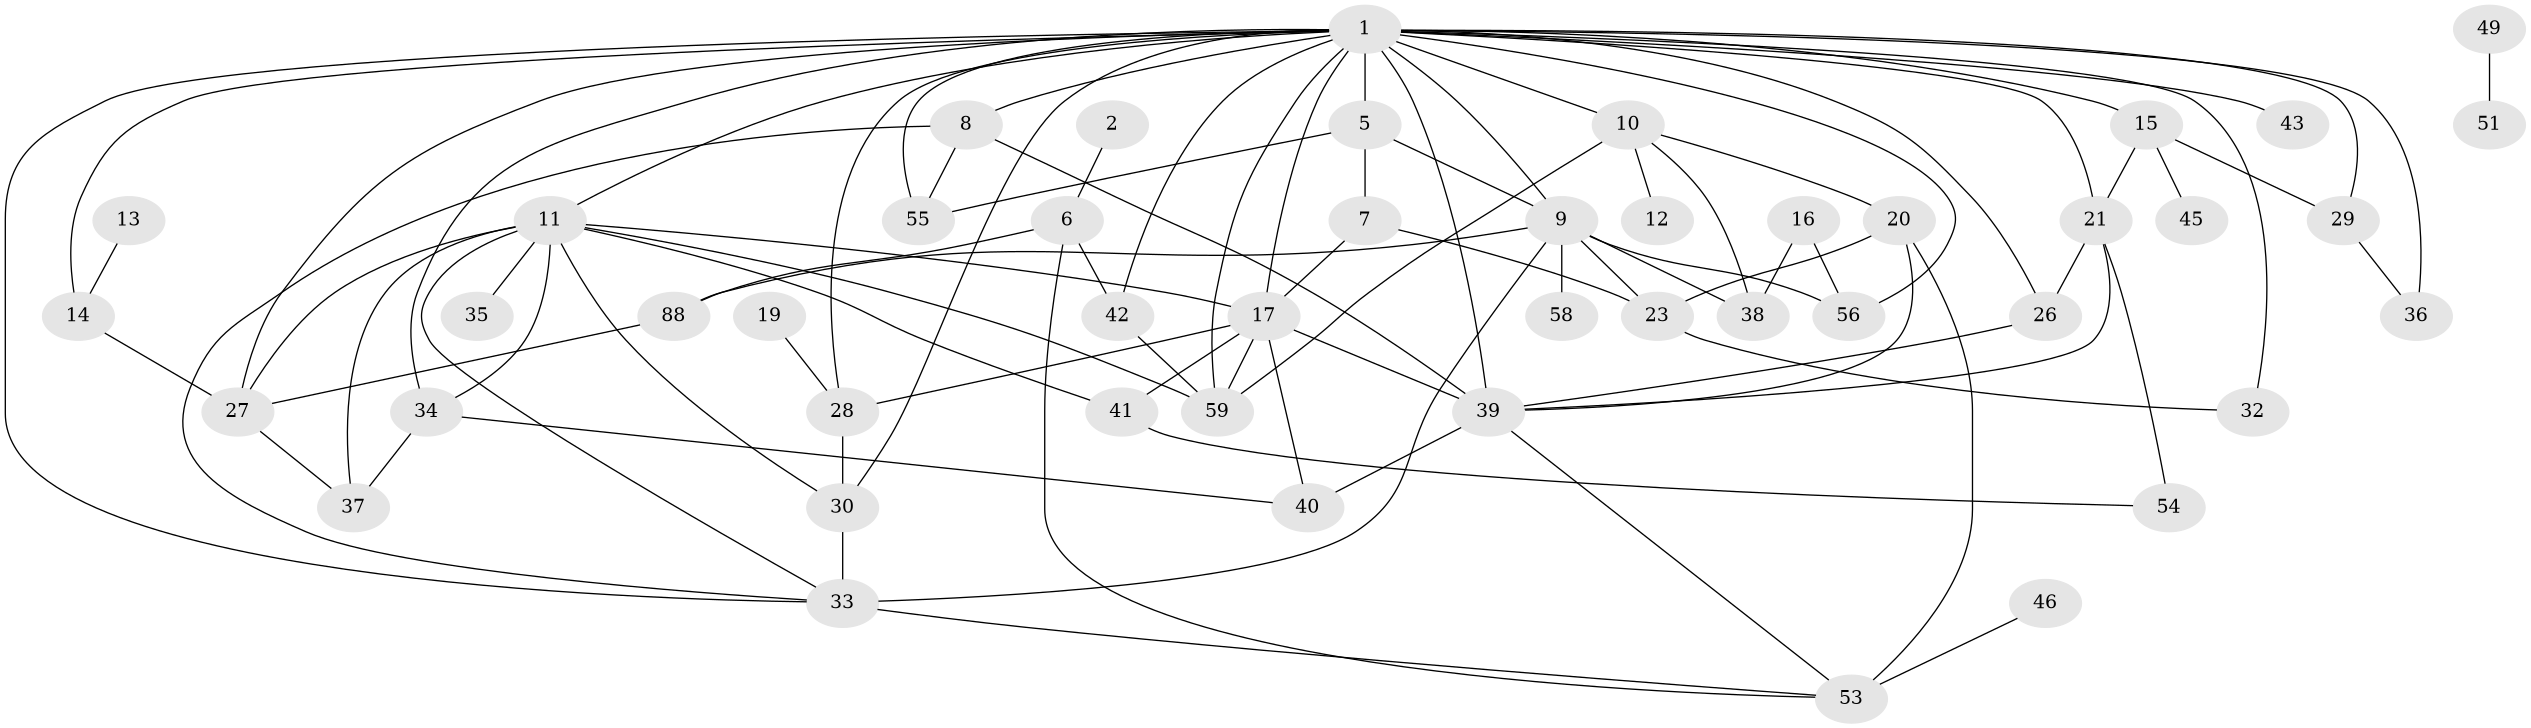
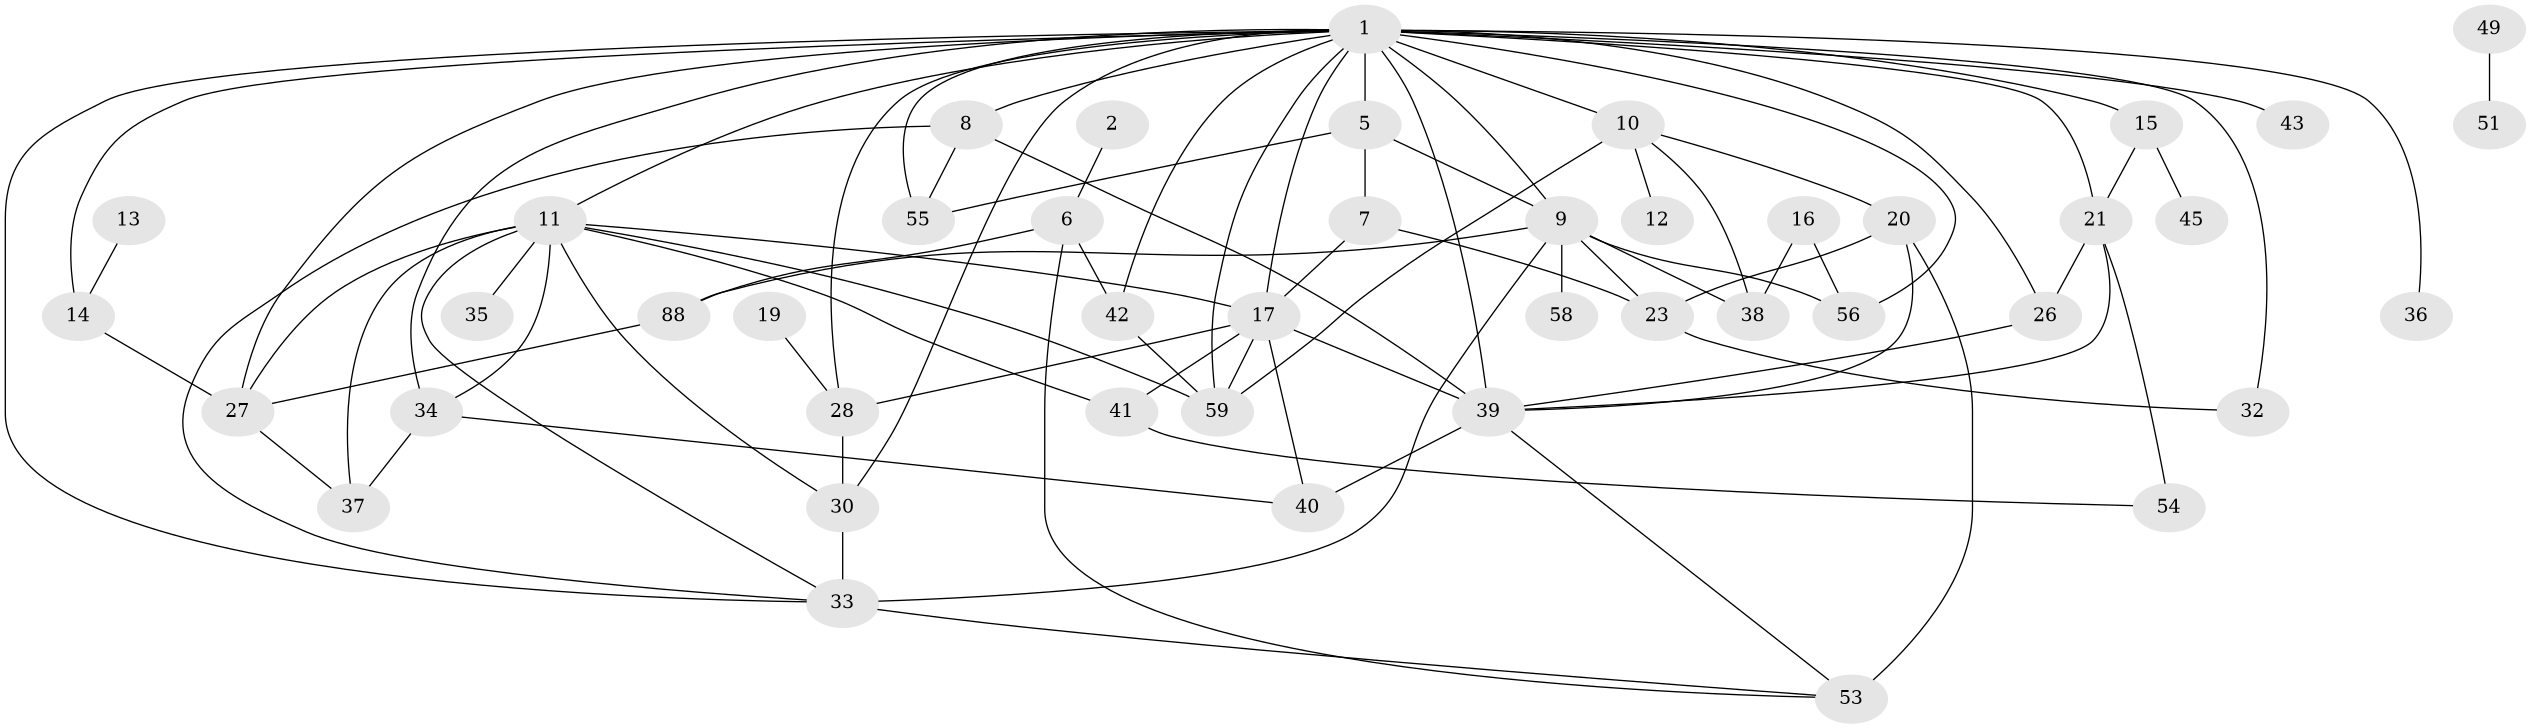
node "29": removed
node "46": removed
